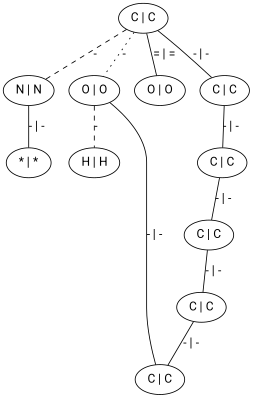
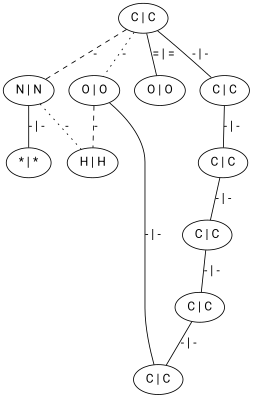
edge "N | N" -- "H | H": added, label "-"
